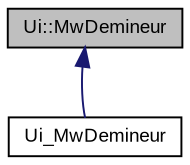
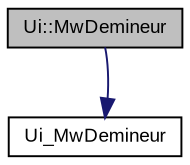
edge "Ui_MwDemineur" -> "Ui::MwDemineur": reversed
